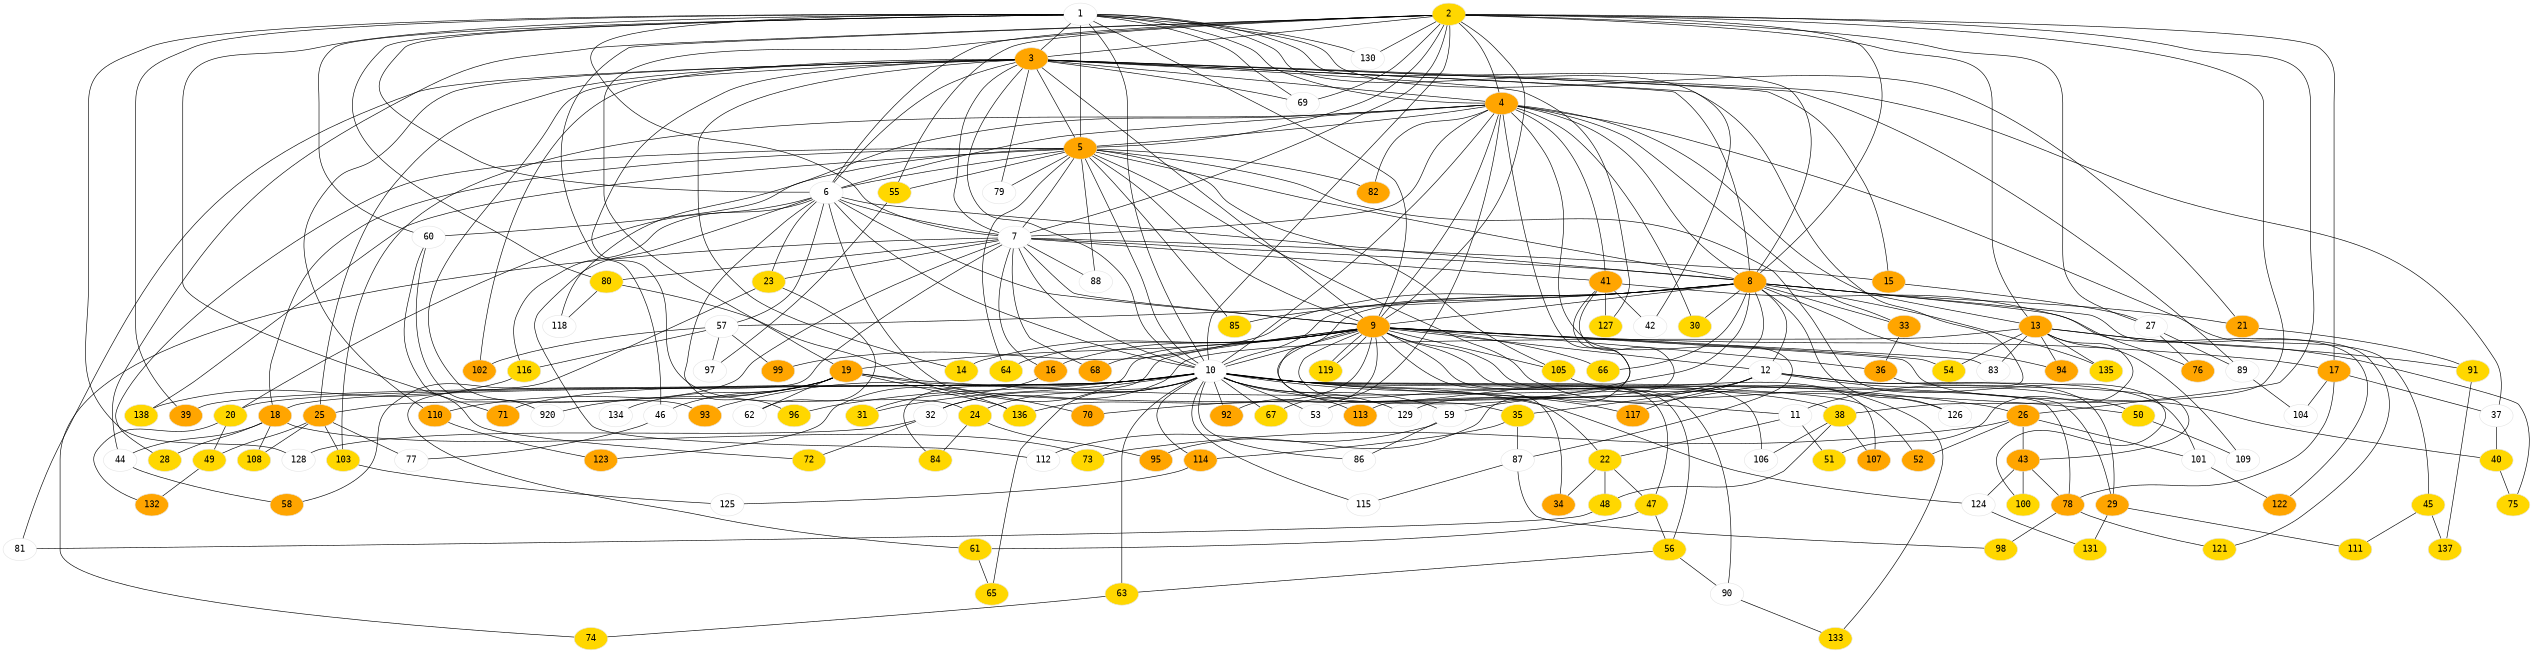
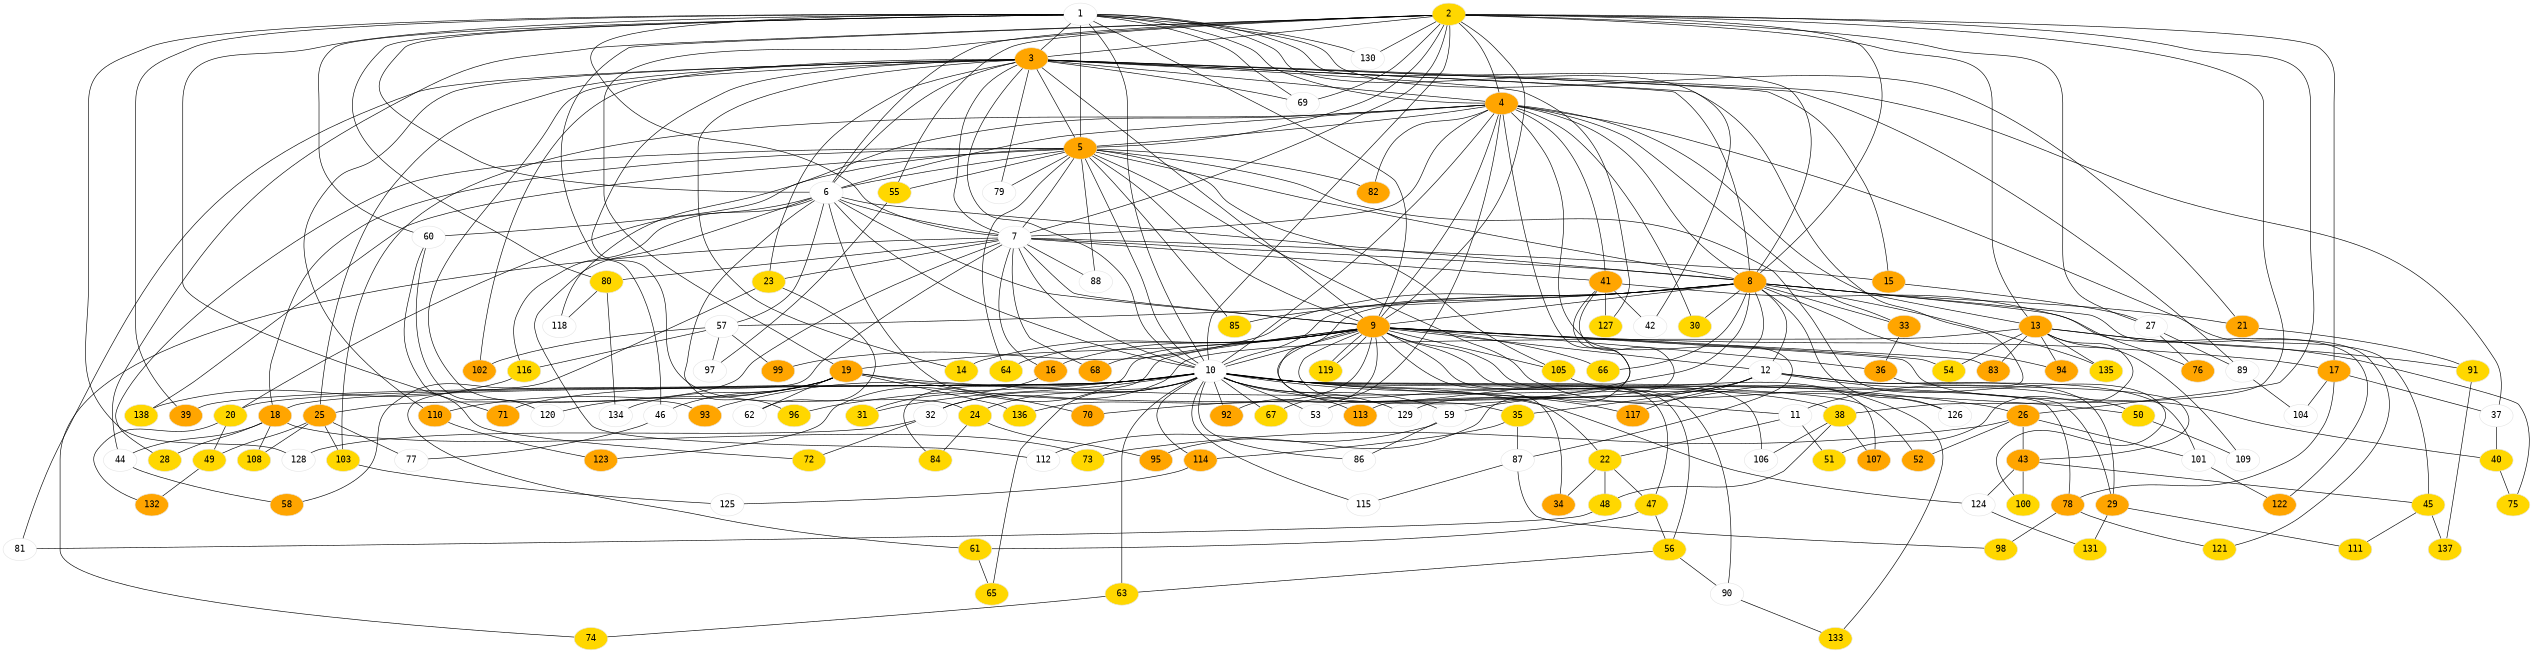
edge "6" -- "23": now "3" -- "23"
edge "80" -- "136": now "80" -- "134"
node "83": fillcolor white -> orange
node "920": label "920" -> "120"
edge "43" -- "78": now "43" -- "45"
